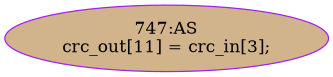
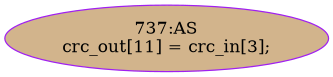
node "747:AS crc_out[11] = crc_in[3];": label "747:AS crc_out[11] = crc_in[3];" -> "737:AS crc_out[11] = crc_in[3];"
